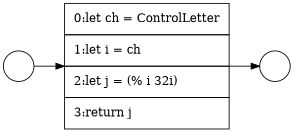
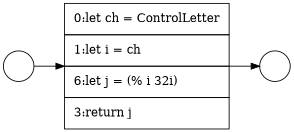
node "0:let ch = ControlLetter": text "2:let j = (% i 32i)" -> "6:let j = (% i 32i)"
